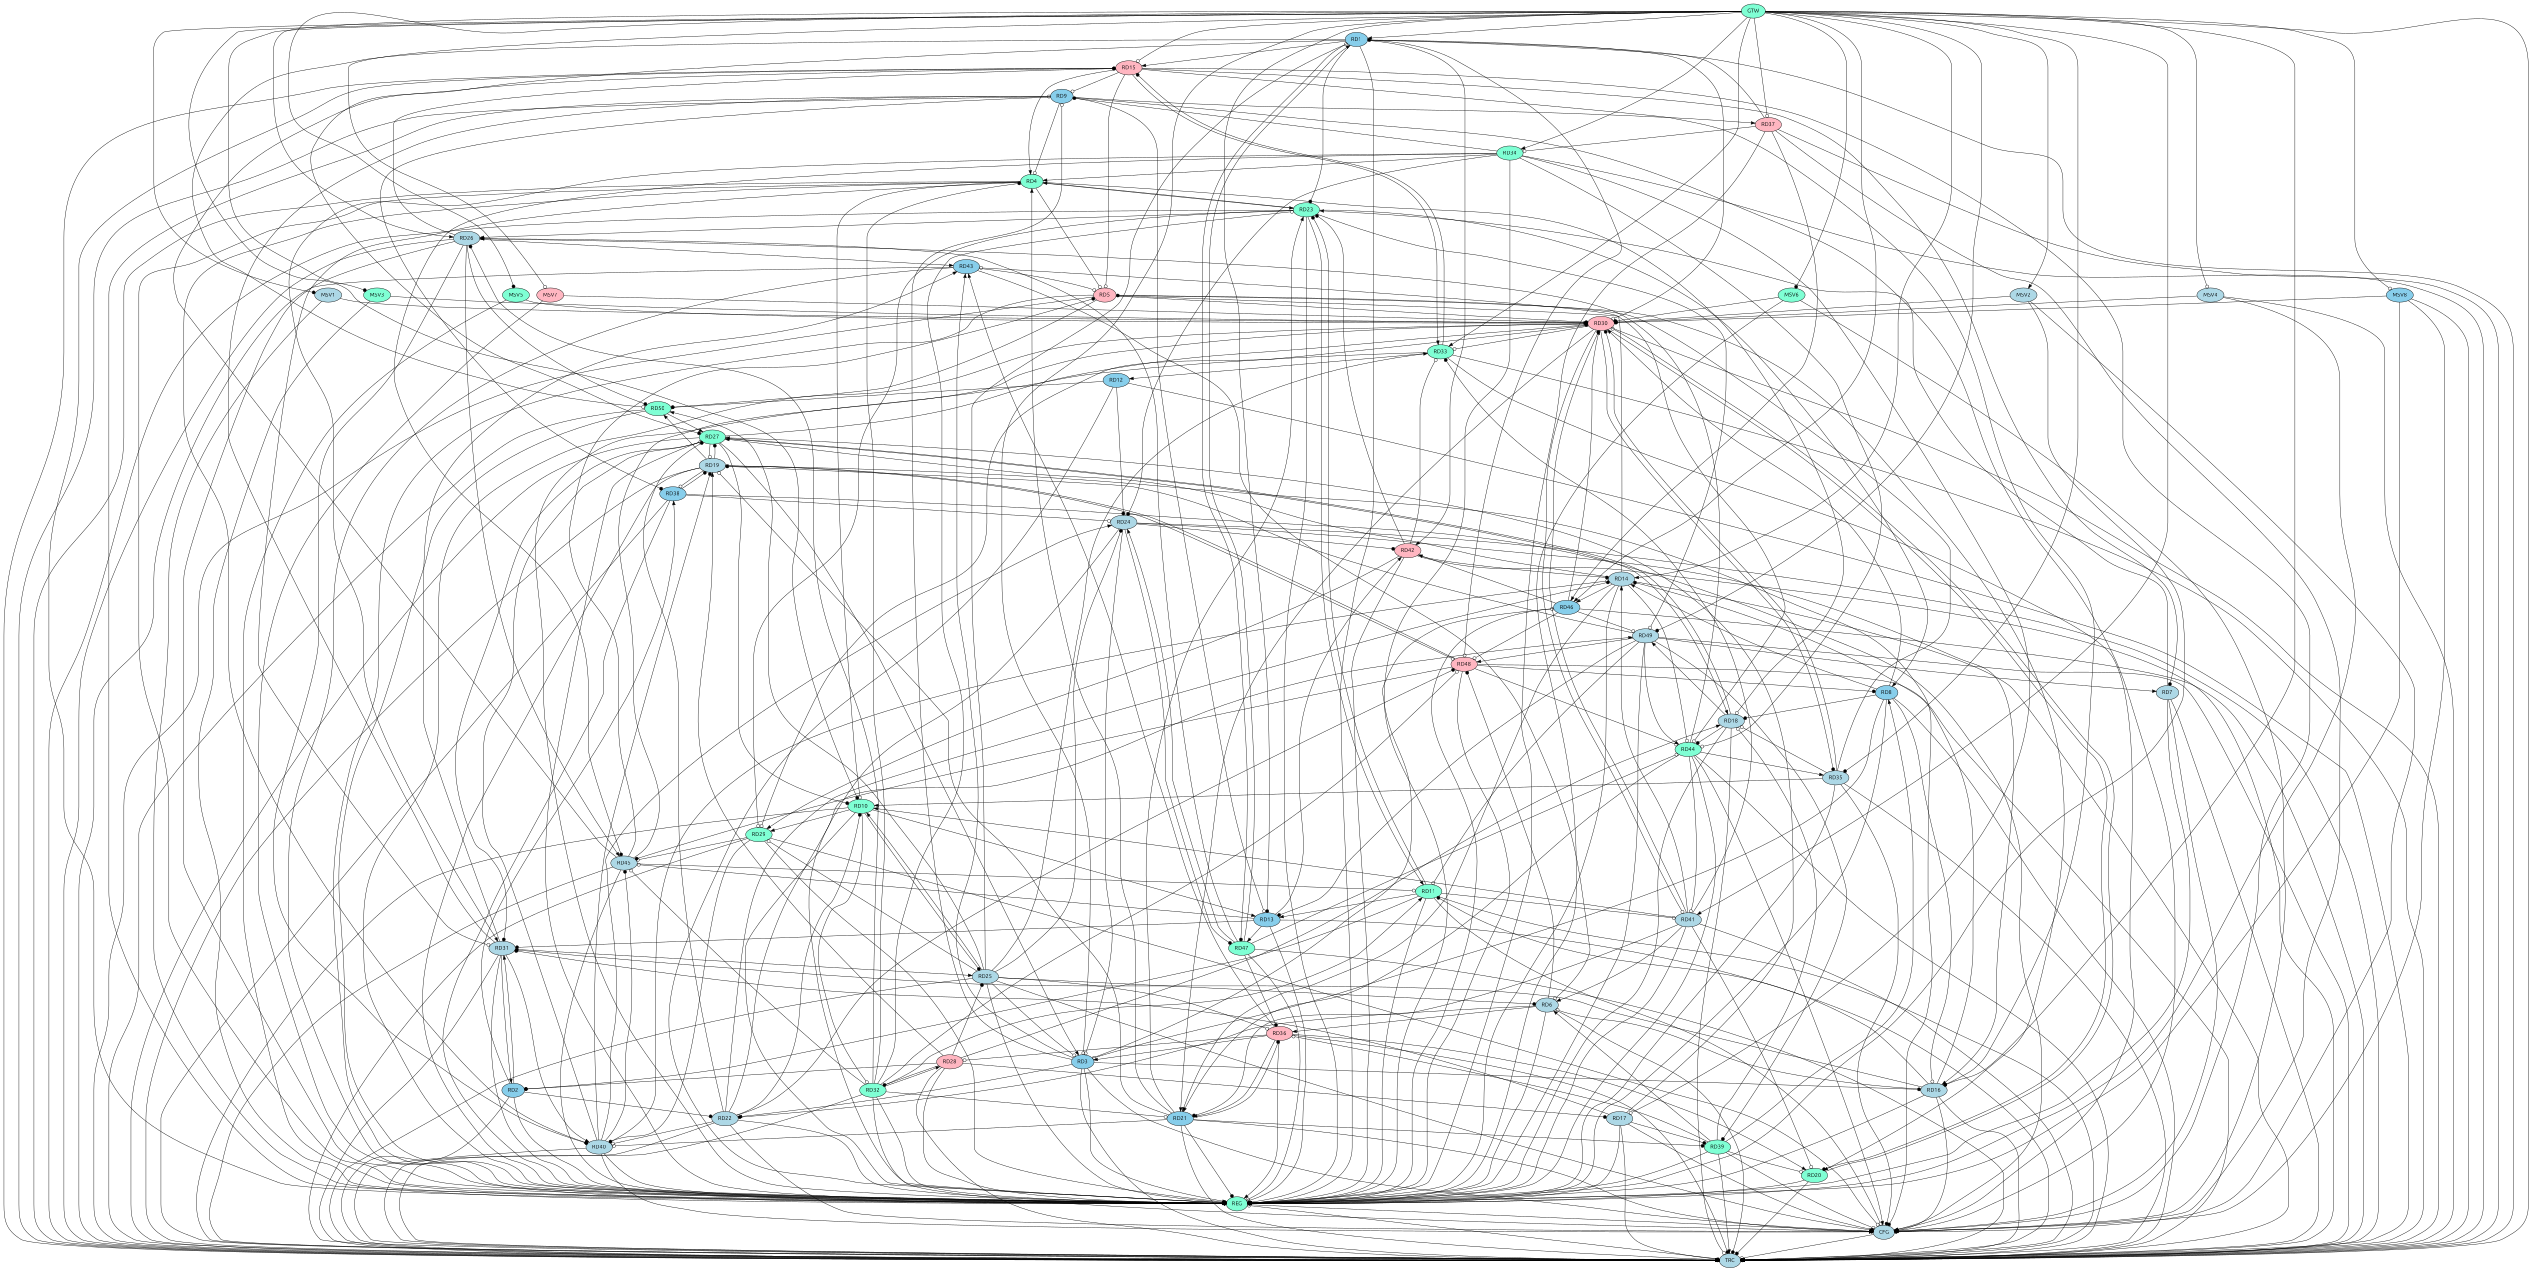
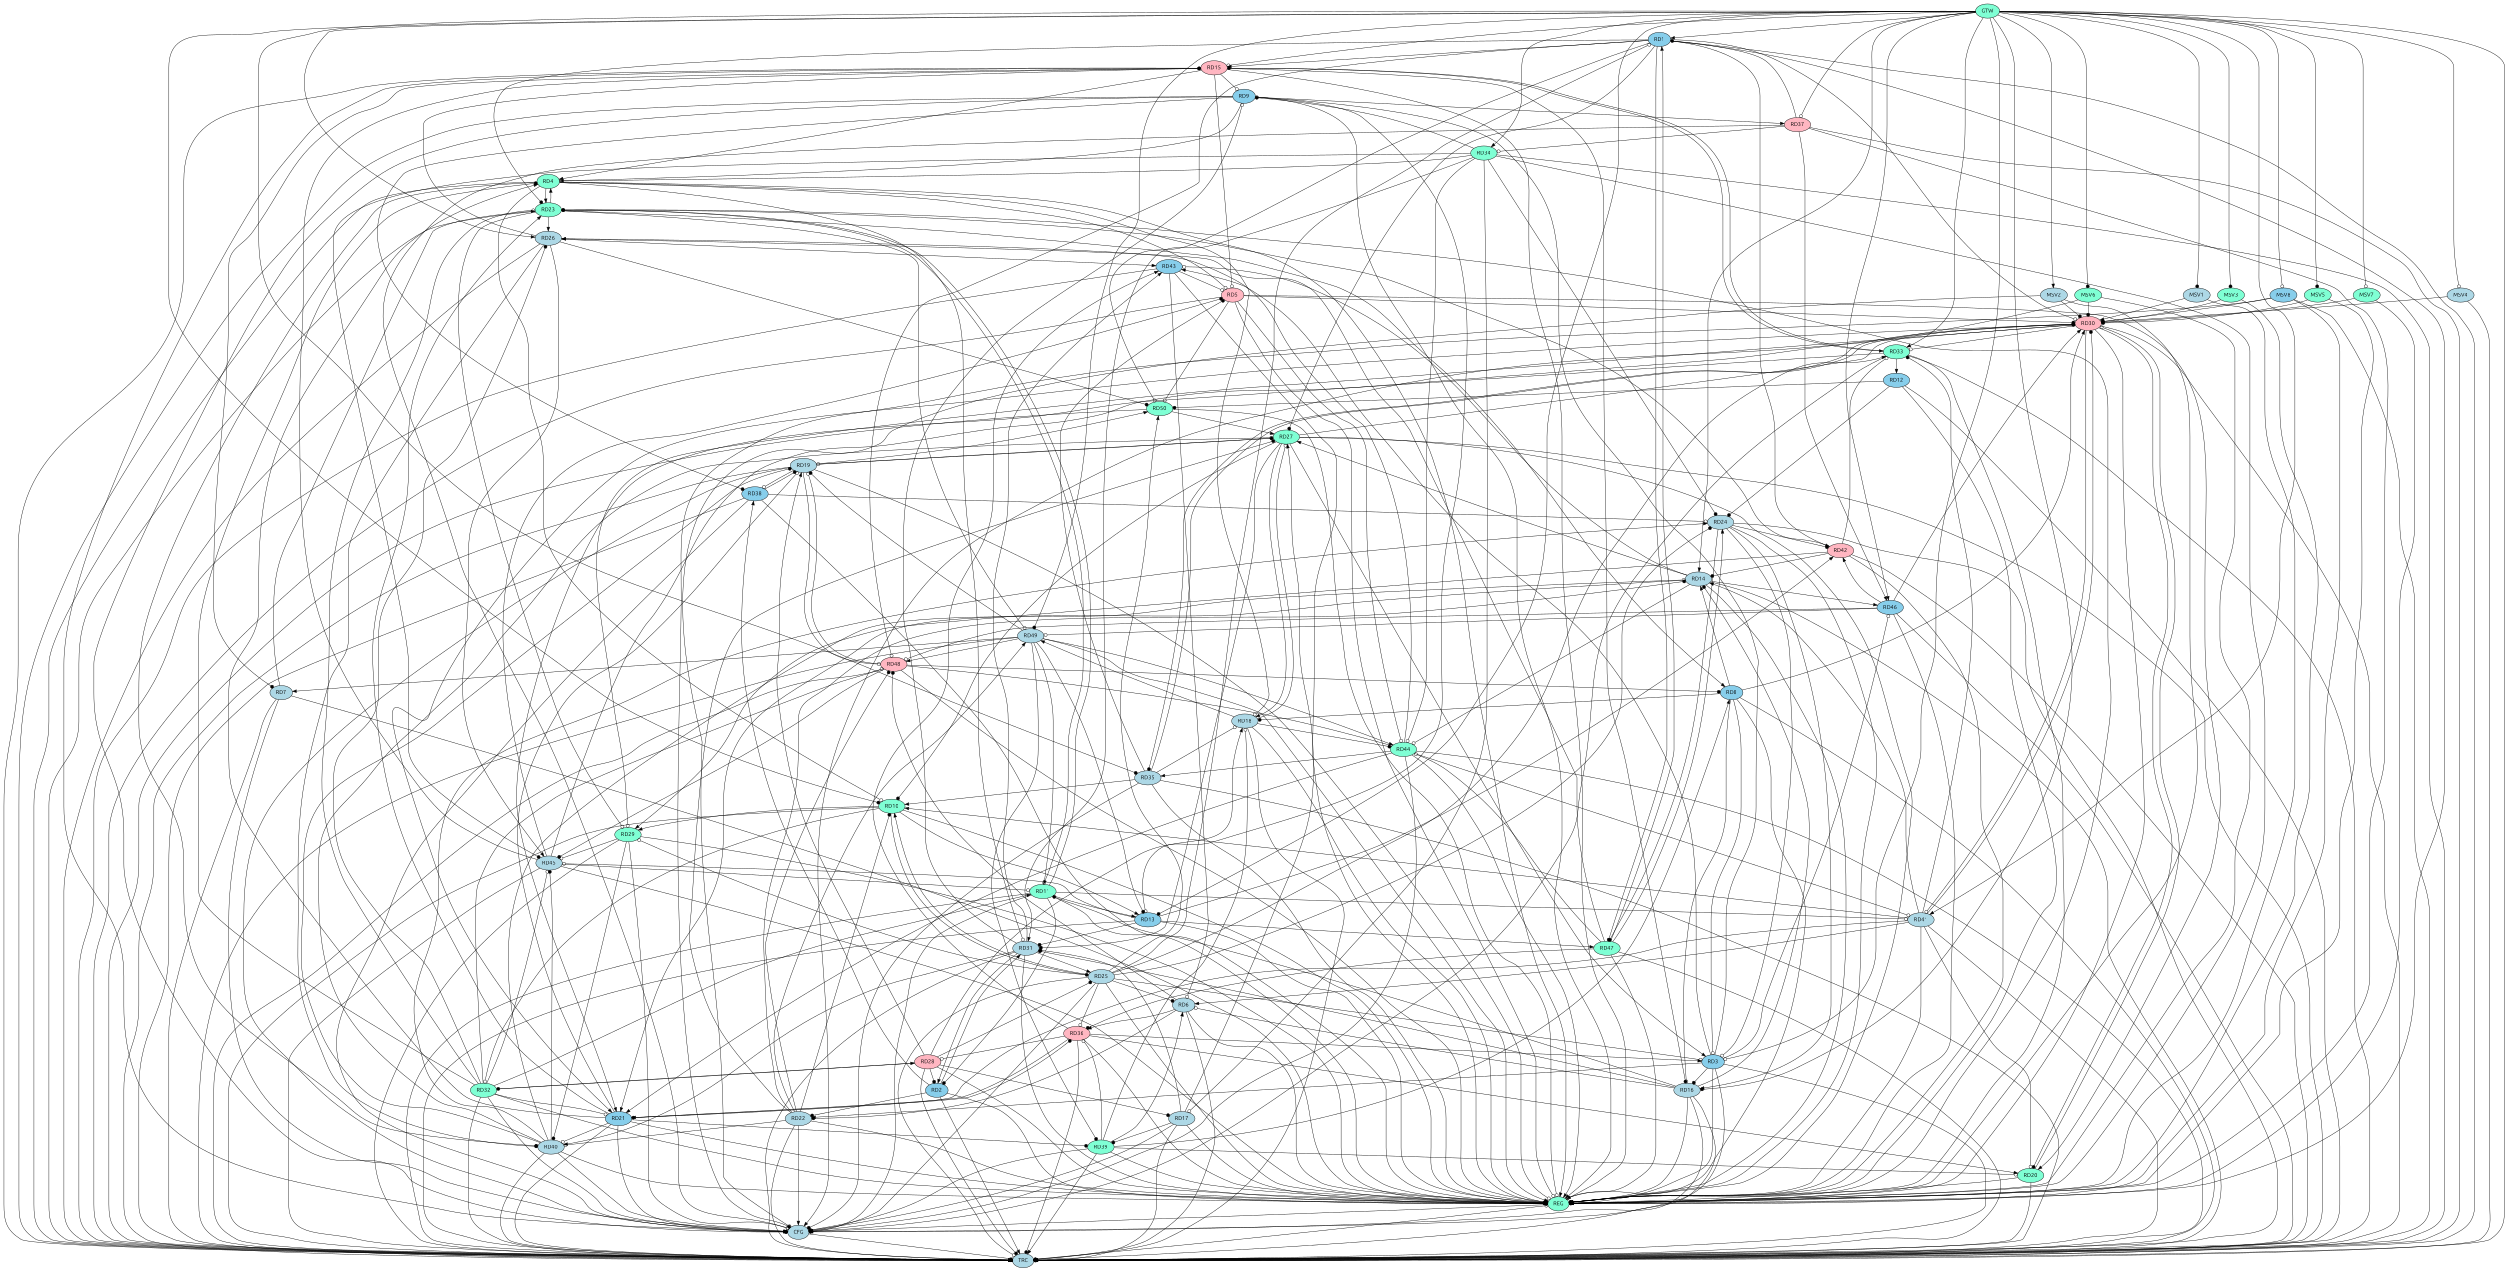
node "MSV7": fillcolor lightpink -> aquamarine
edge "RD33" -> "RD21": added
edge "RD26" -> "REG": removed
edge "MSV4" -> "REG": removed
